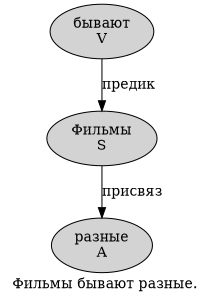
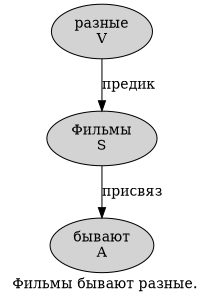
node "бывают V": label "бывают V" -> "разные V"
node "разные A": label "разные A" -> "бывают A"
